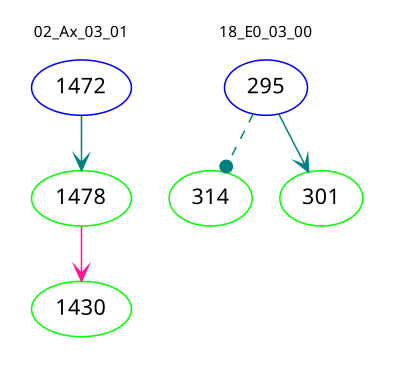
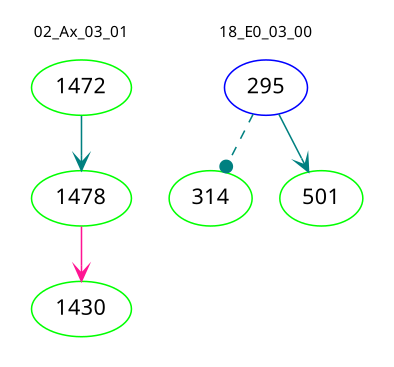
node "1472": color blue -> green
node "301": label "301" -> "501"
